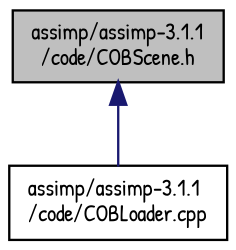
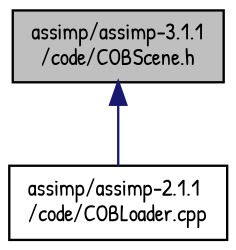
node "assimp/assimp-3.1.1 /code/COBLoader.cpp": label "assimp/assimp-3.1.1 /code/COBLoader.cpp" -> "assimp/assimp-2.1.1 /code/COBLoader.cpp"
